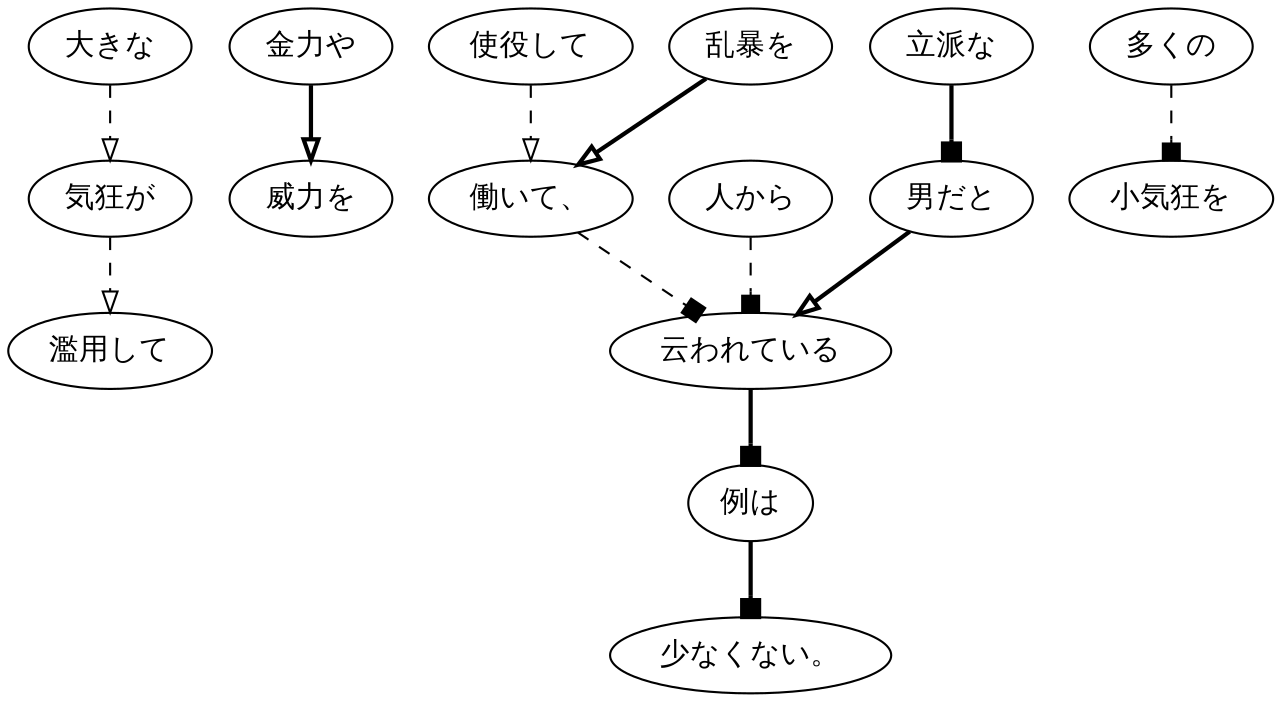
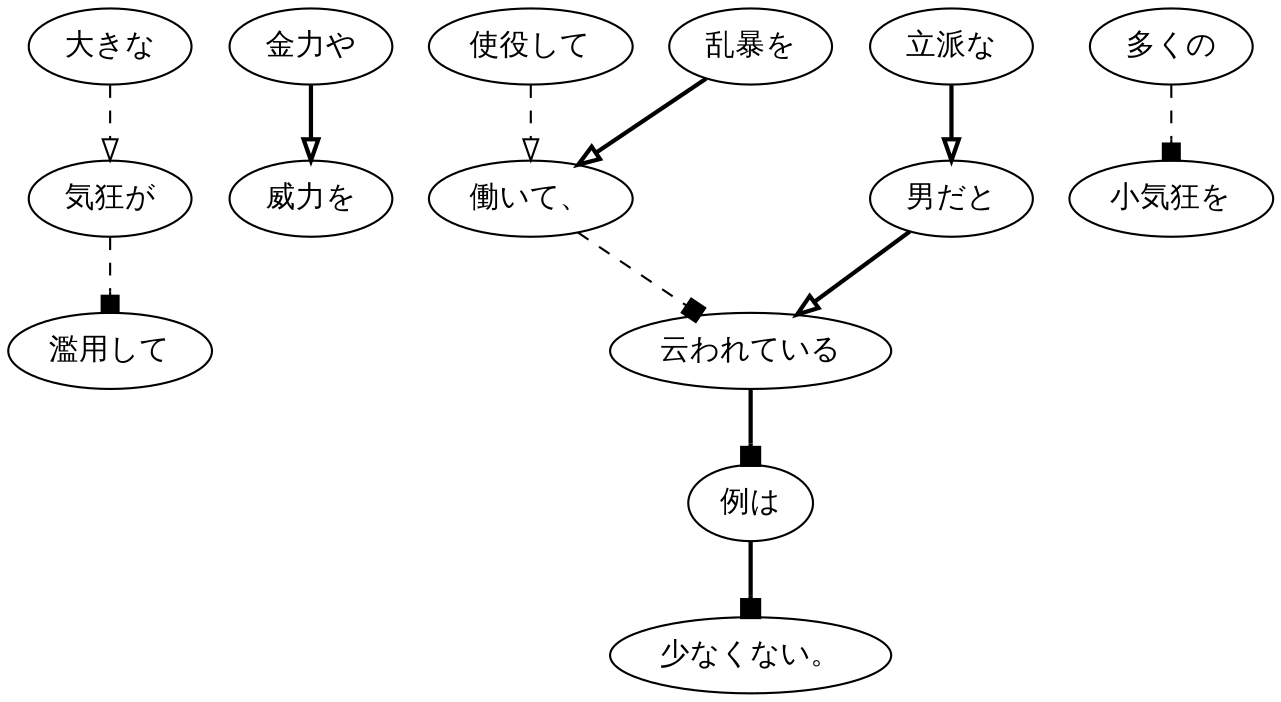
edge "立派な" -> "男だと": arrowhead box -> onormal
node "人から": removed
edge "気狂が" -> "濫用して": arrowhead onormal -> box
